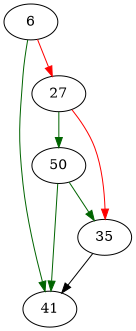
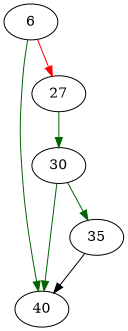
edge "27" -> "35": removed
node "50": label "50" -> "30"
node "41": label "41" -> "40"
